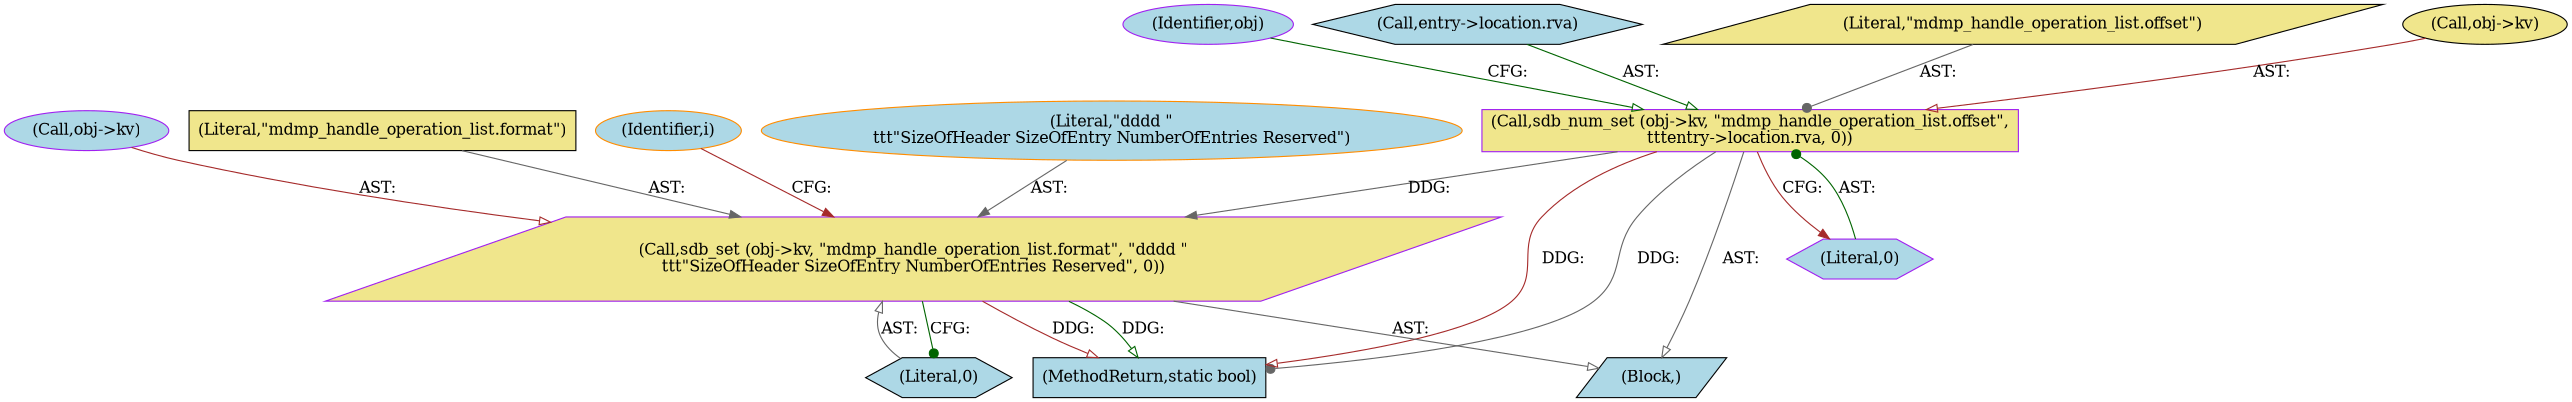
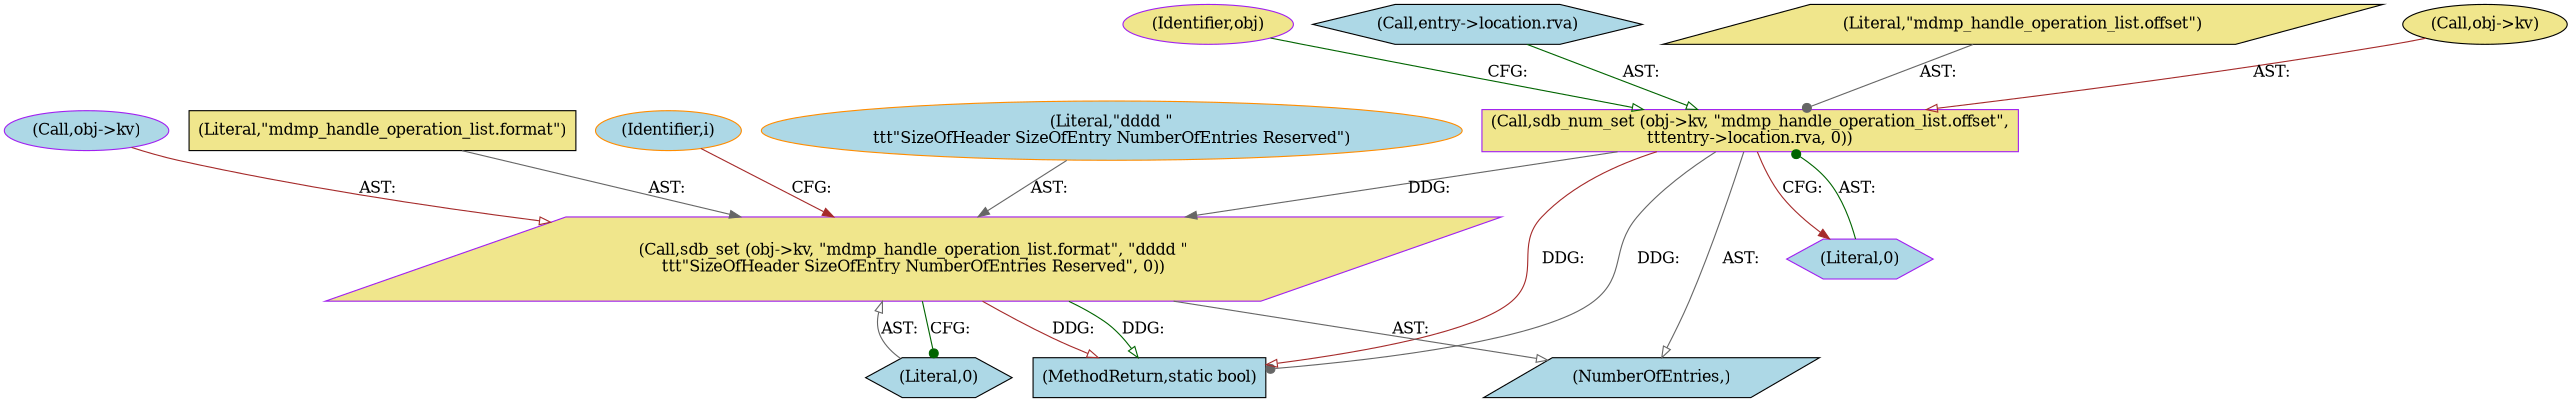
node "(Identifier,obj)": fillcolor lightblue -> khaki
node "(Block,)": label "(Block,)" -> "(NumberOfEntries,)"
